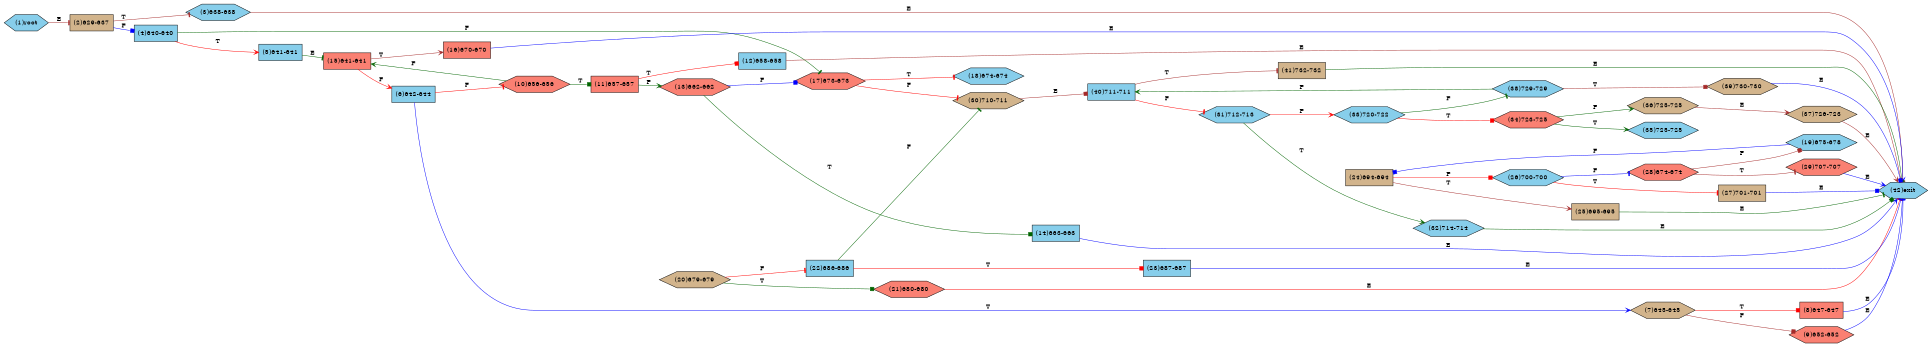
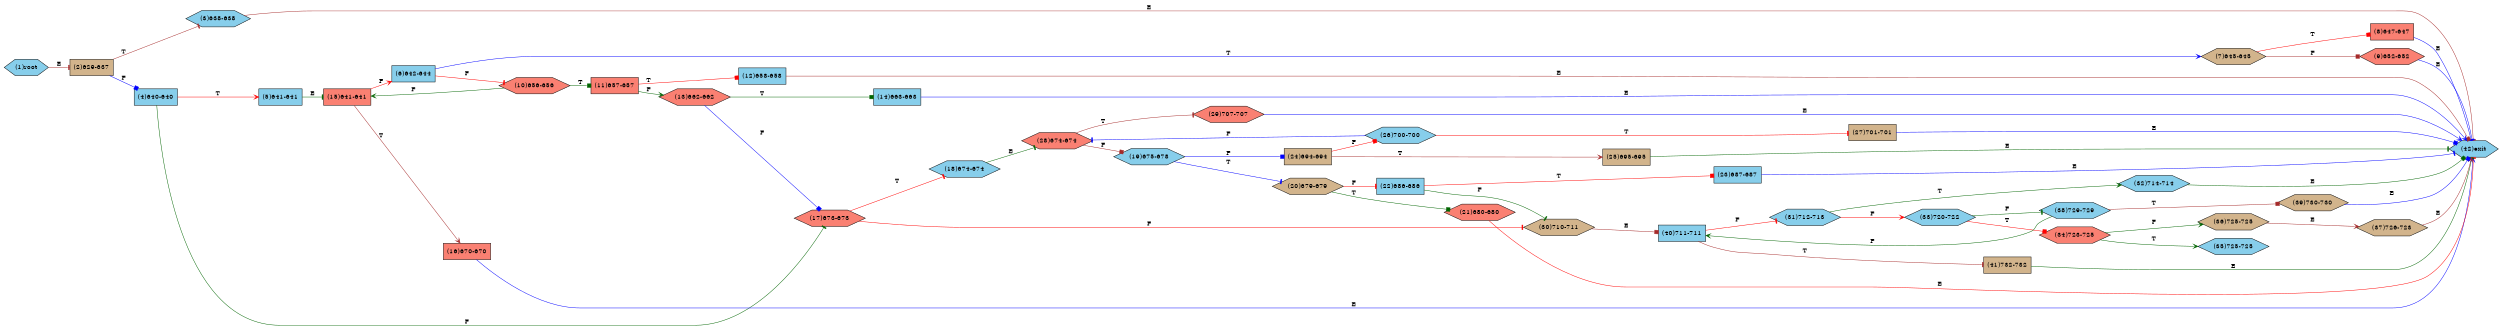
edge "(18)674-674" -> "(28)674-674": added, label "E"
edge "(19)675-678" -> "(20)679-679": added, label "T"
